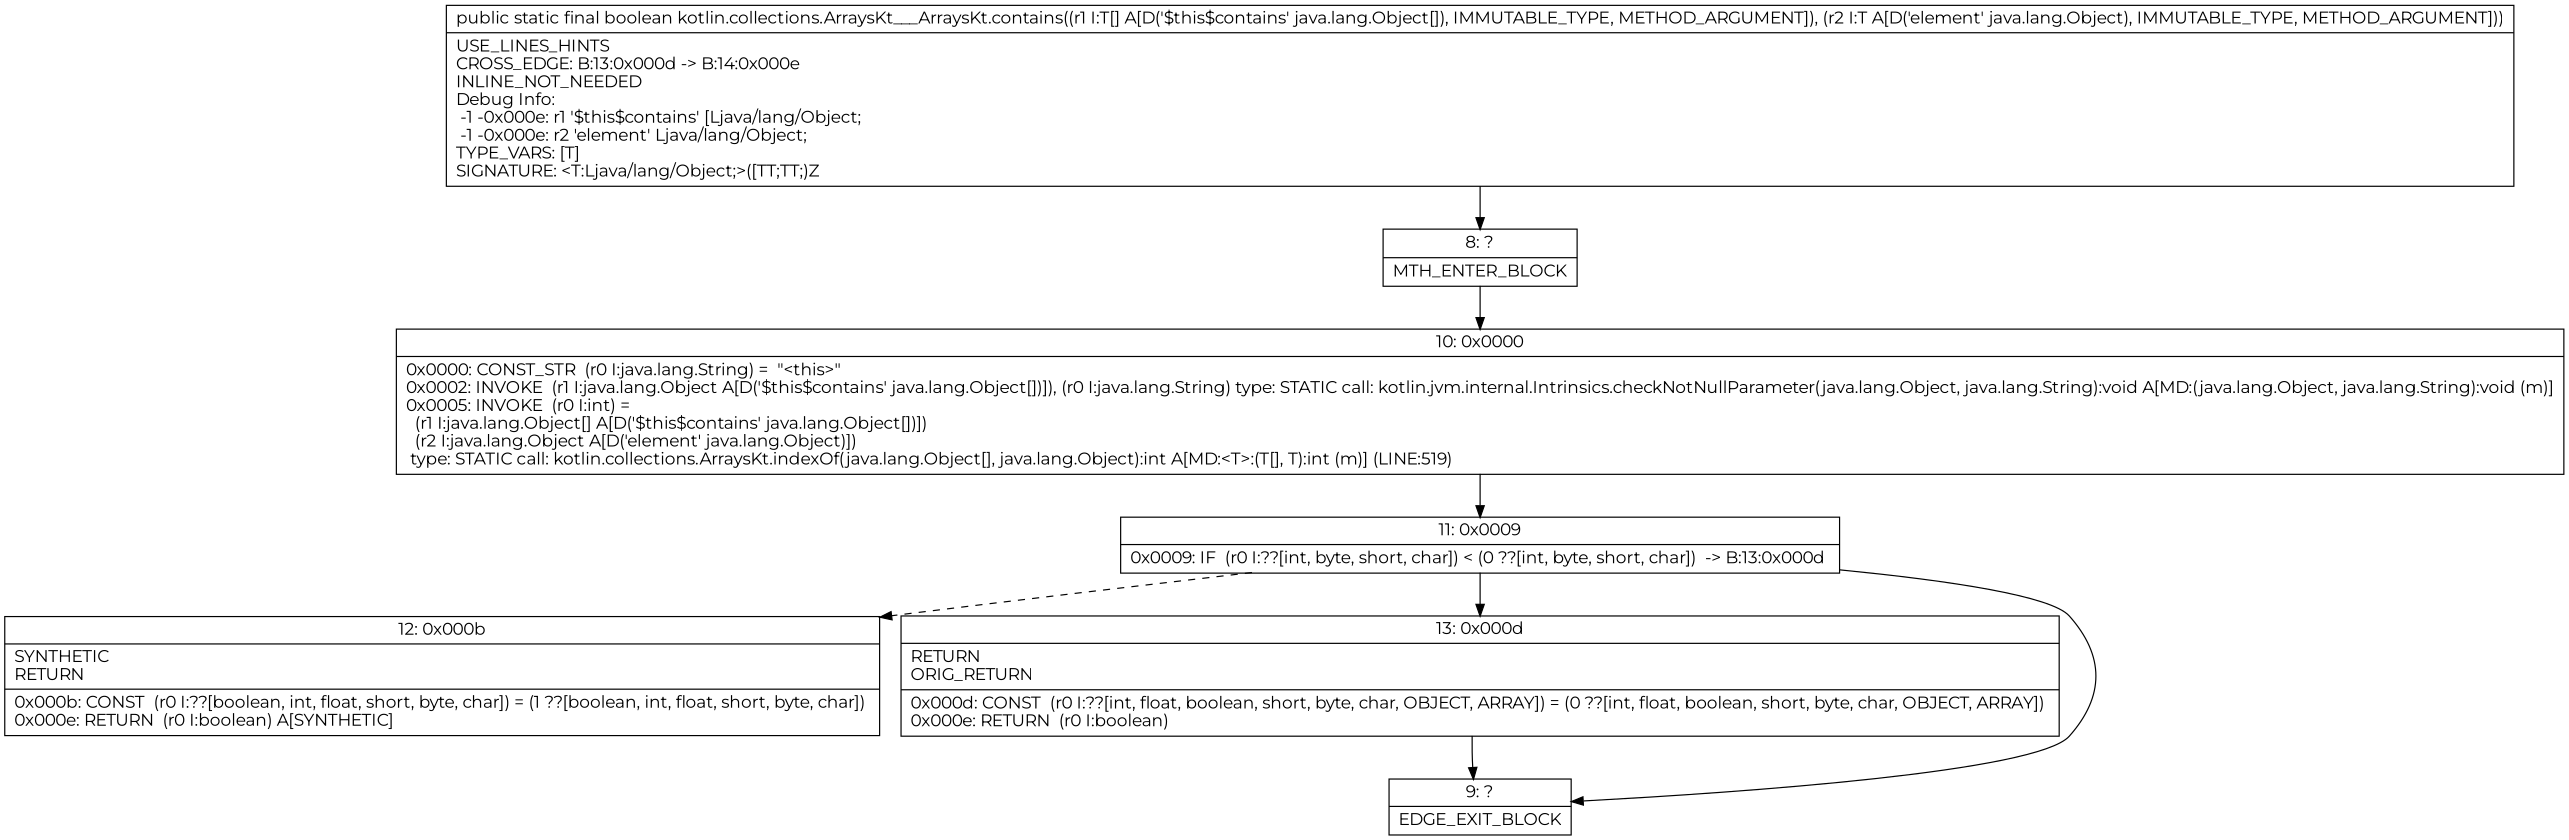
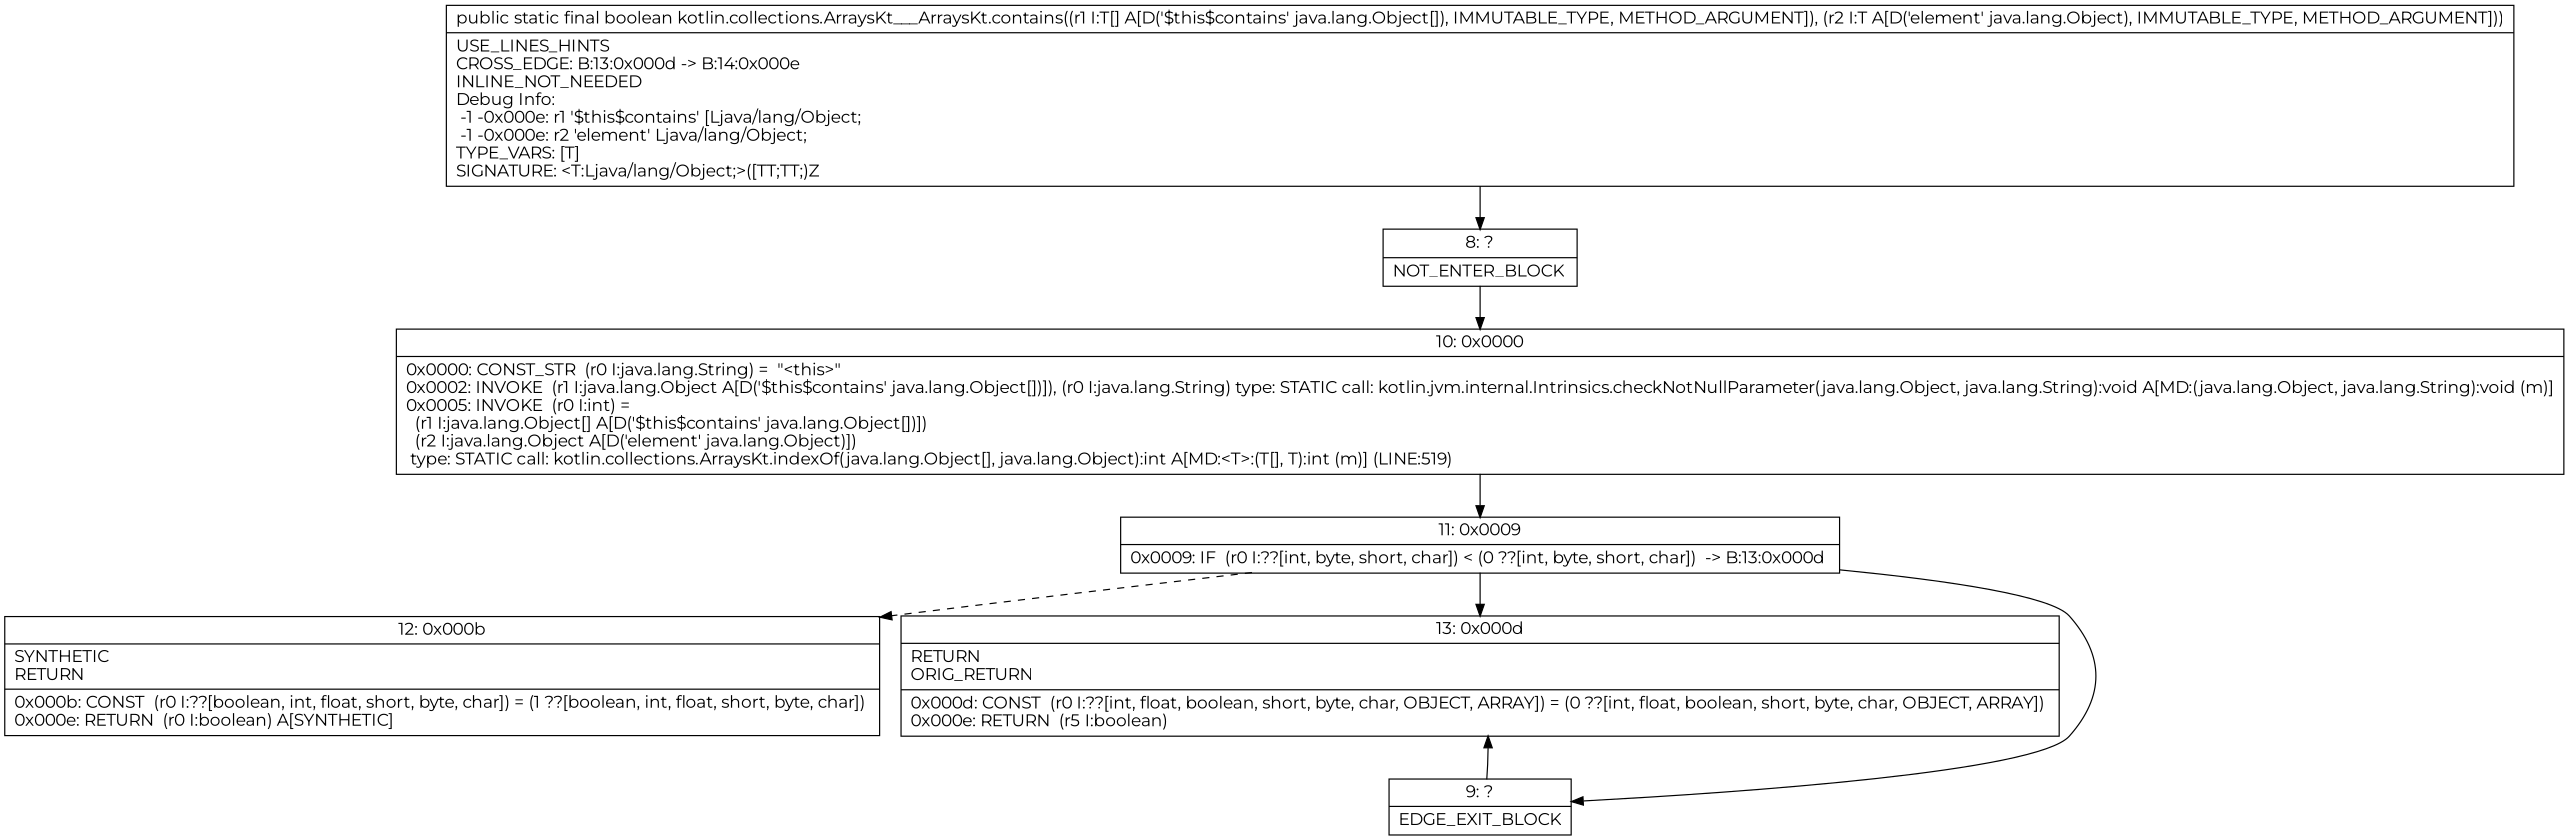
node "8: ?": text "MTH_ENTER_BLOCK" -> "NOT_ENTER_BLOCK"
node "13: 0x000d": text "0x000e: RETURN  (r0 I:boolean)" -> "0x000e: RETURN  (r5 I:boolean)"
edge "13: 0x000d" -> "9: ?": reversed
